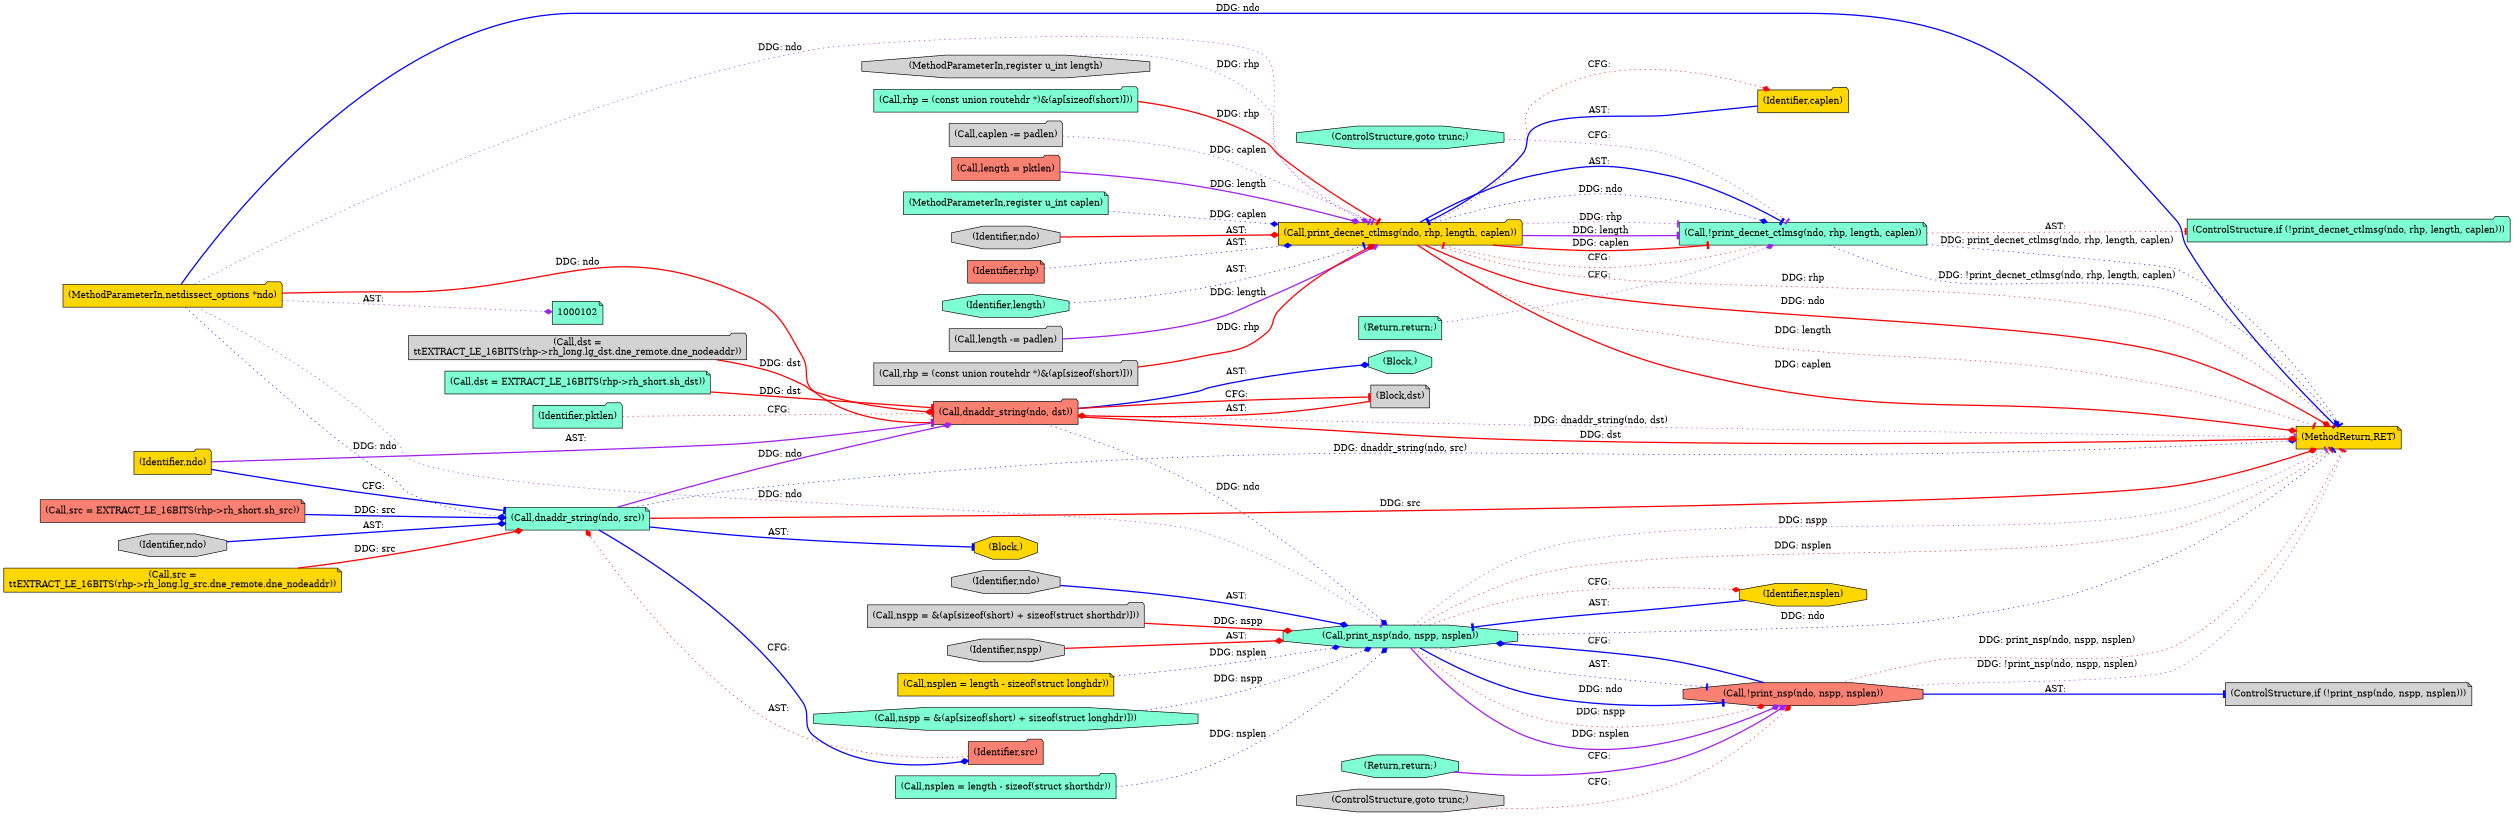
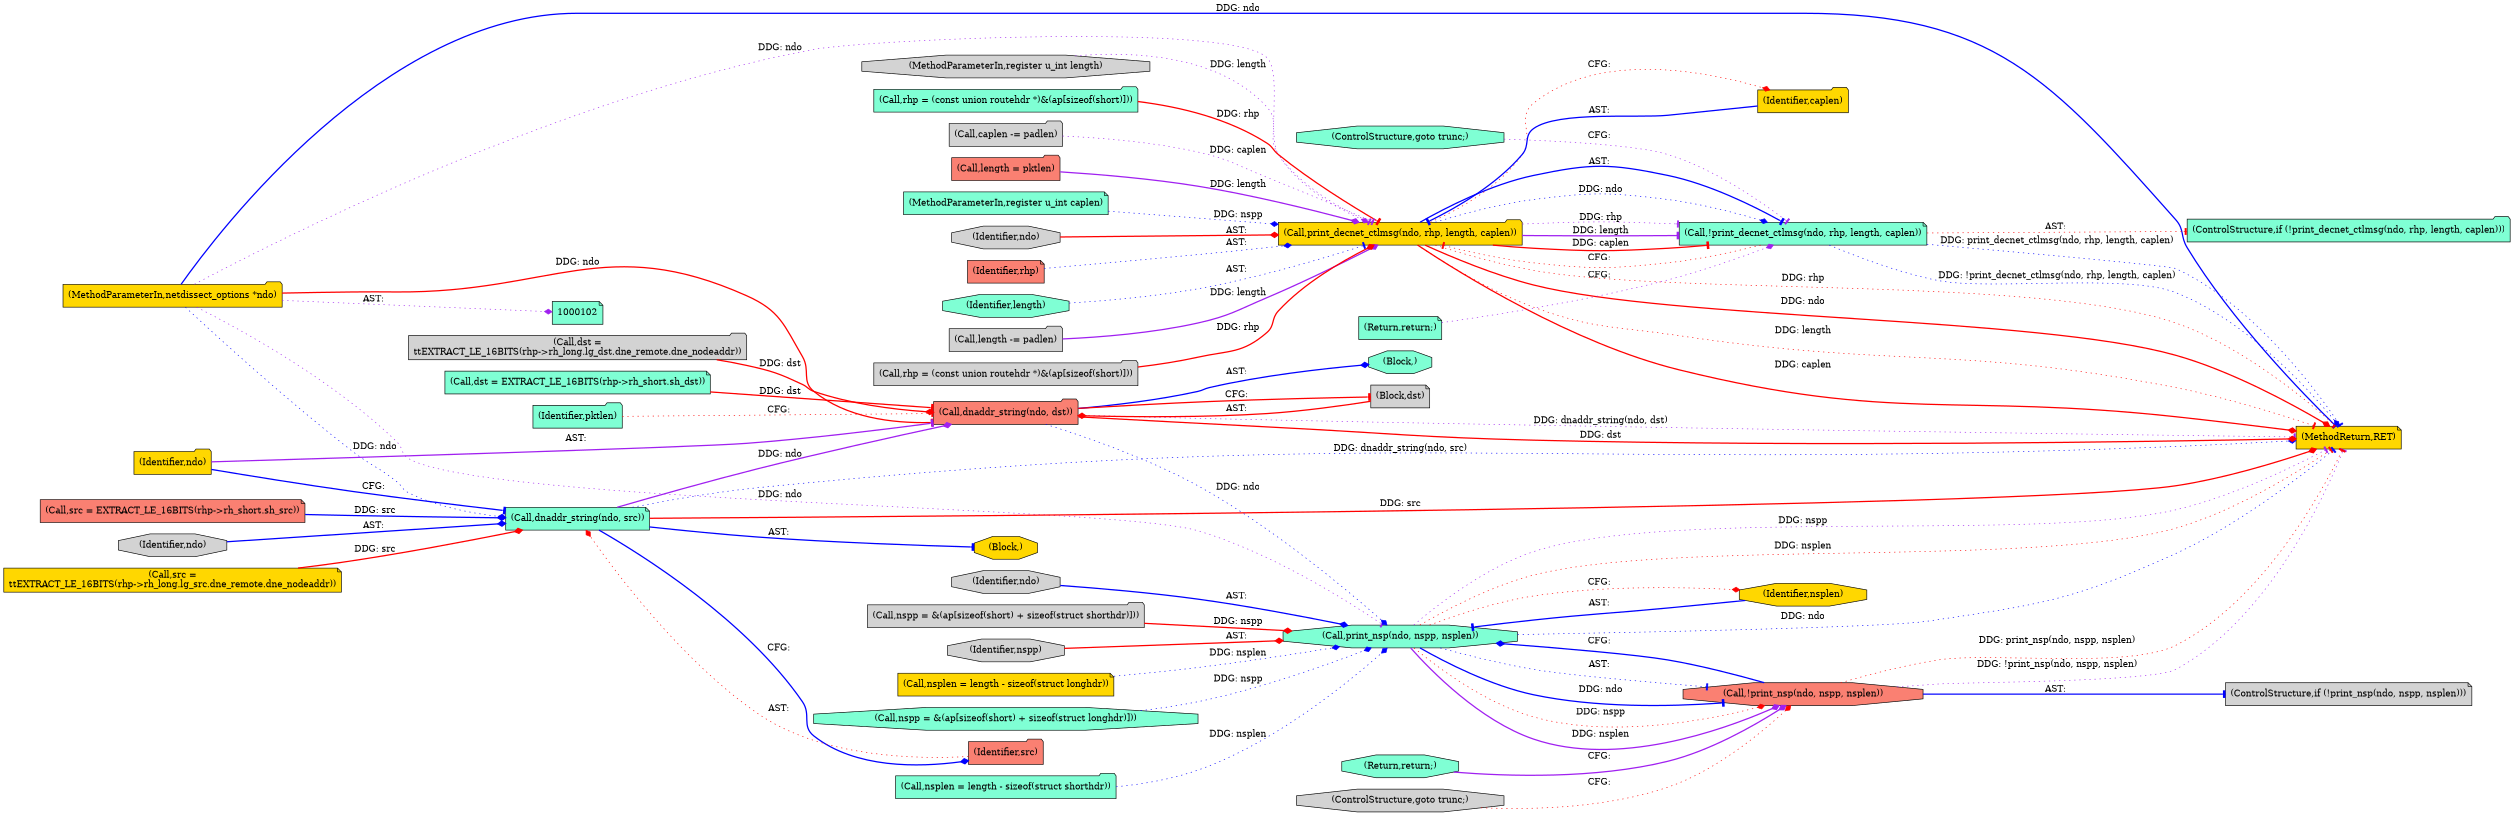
edge "(MethodParameterIn,register u_int length)" -> "(Call,print_decnet_ctlmsg(ndo, rhp, length, caplen))": label "DDG: rhp" -> "DDG: length"
edge "(MethodParameterIn,register u_int caplen)" -> "(Call,print_decnet_ctlmsg(ndo, rhp, length, caplen))": label "DDG: caplen" -> "DDG: nspp"
